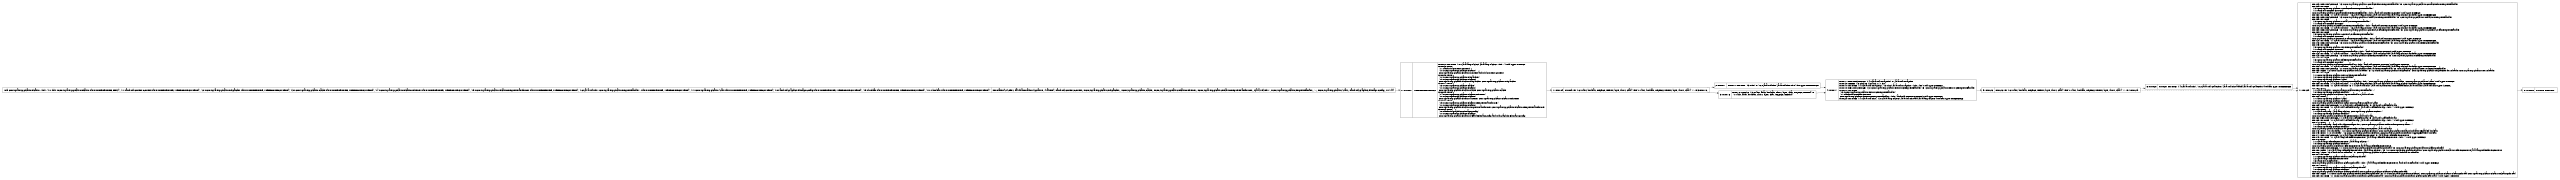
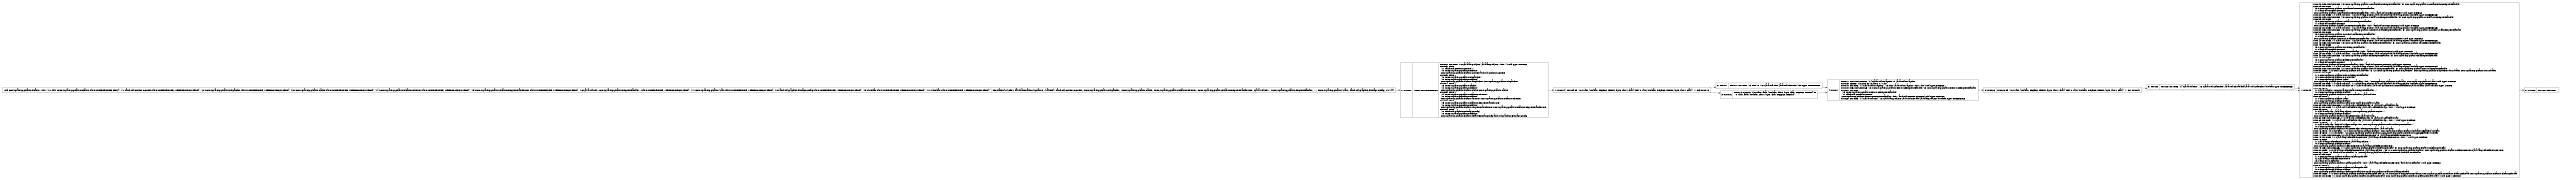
node "0: 0x0000": text "MTH_ENTER_BLOCK" -> "MTH_VIRTUAL_BLOCK"
